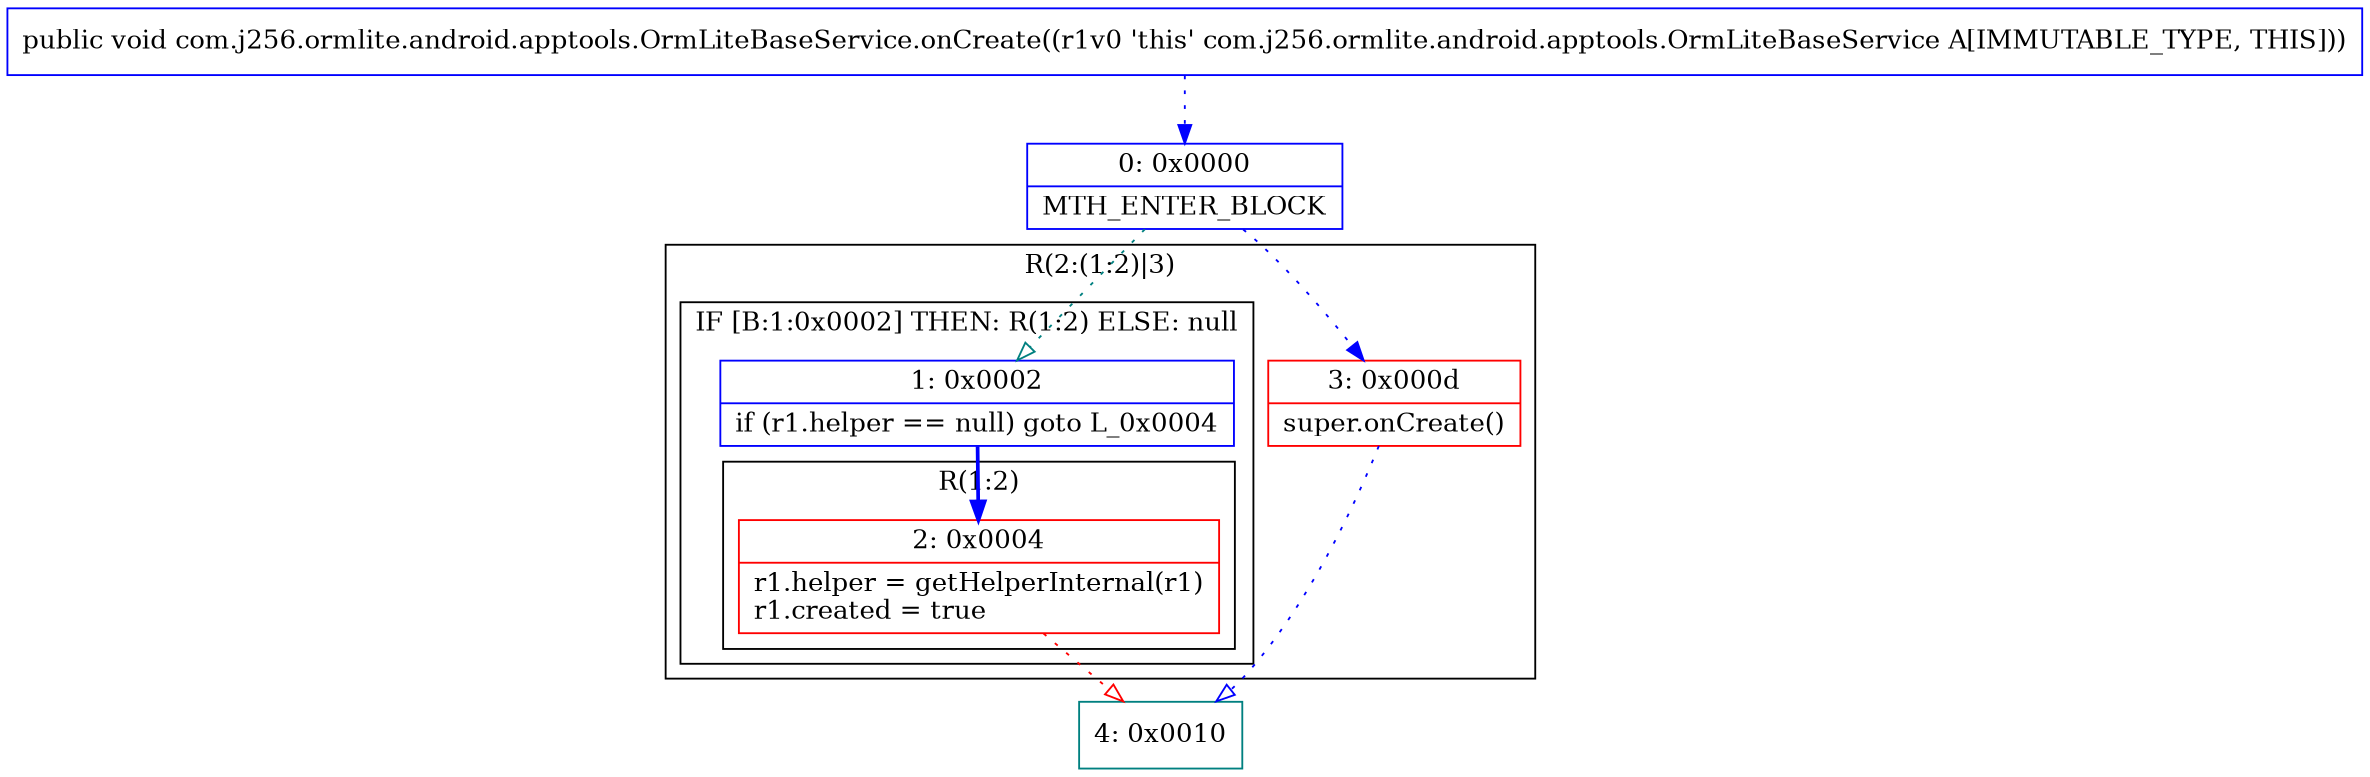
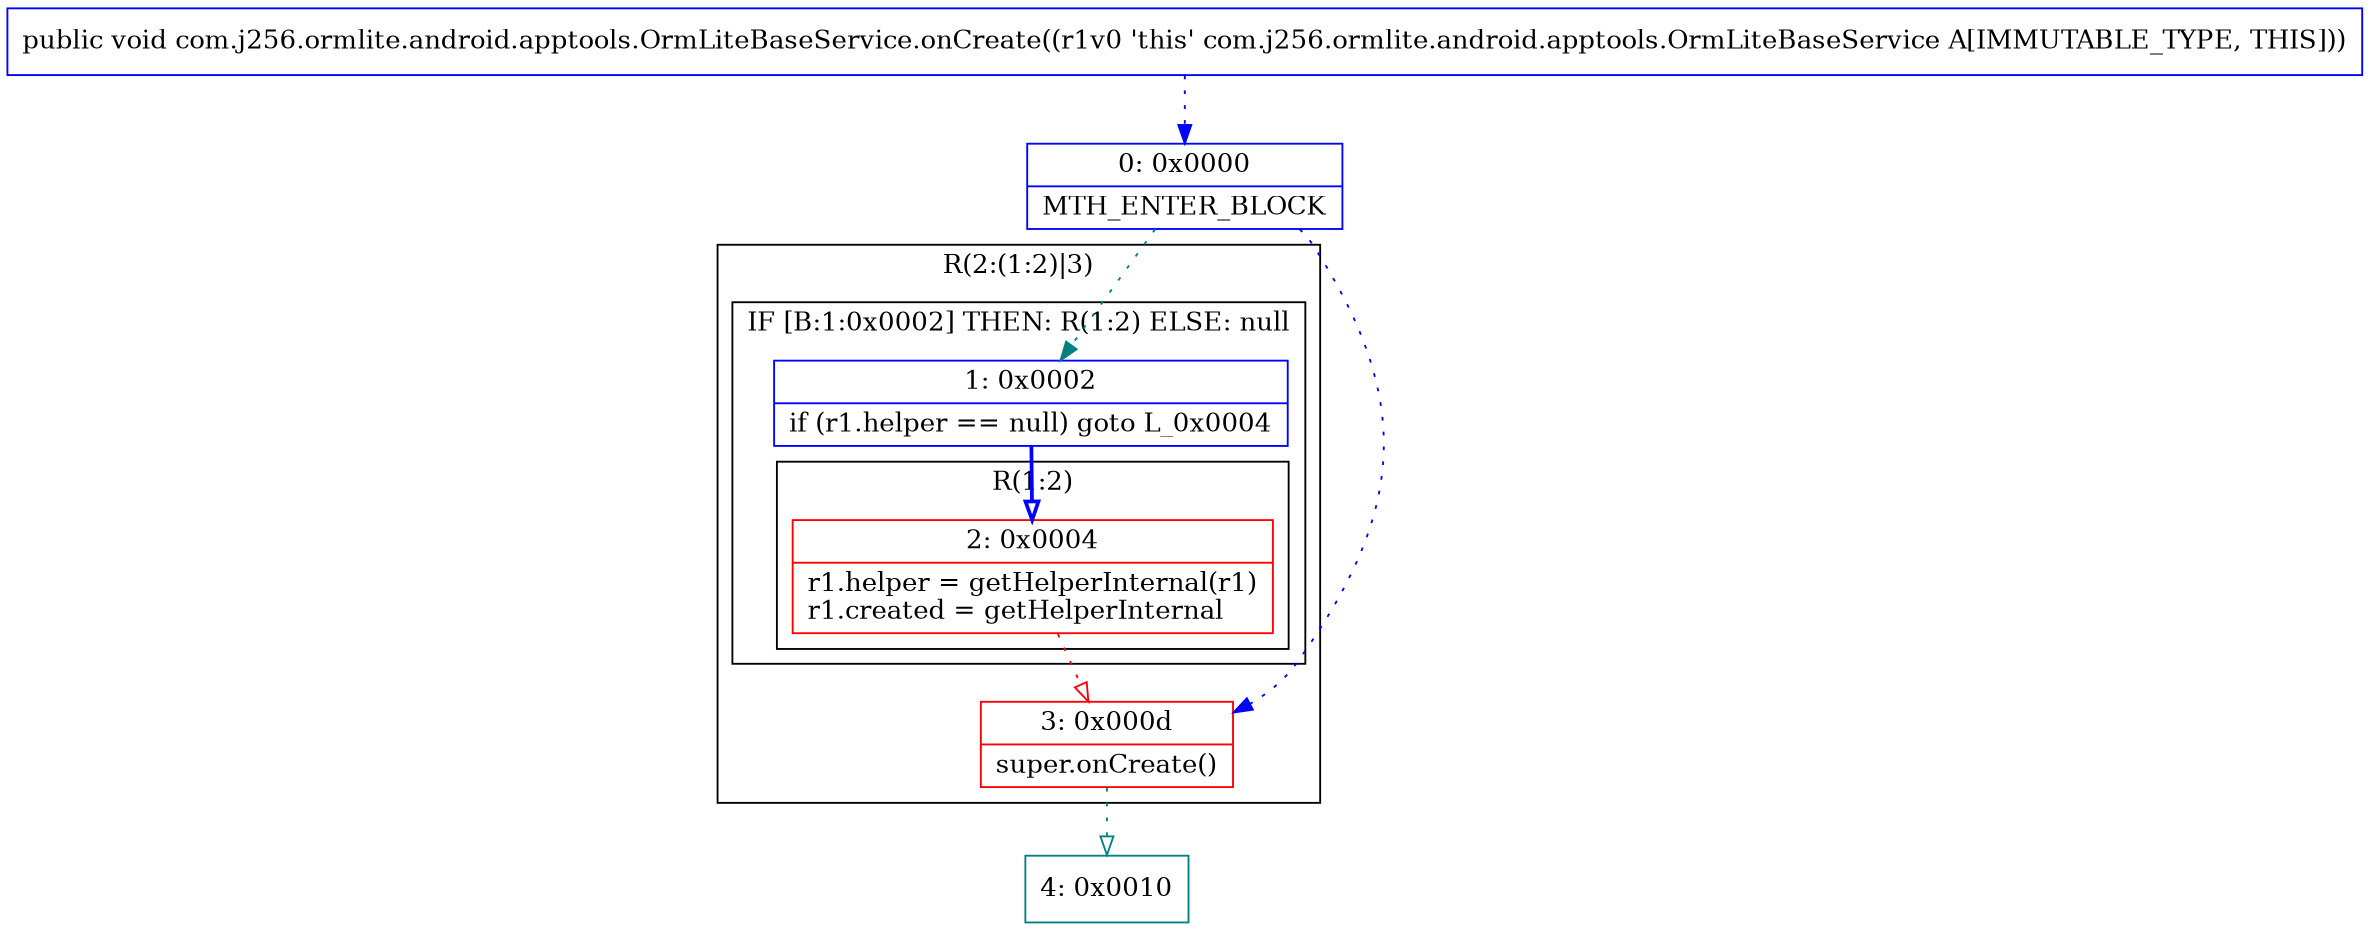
edge "0: 0x0000" -> "1: 0x0002": arrowhead onormal -> normal
edge "1: 0x0002" -> "2: 0x0004": arrowhead normal -> onormal
edge "3: 0x000d" -> "4: 0x0010": color blue -> teal
node "2: 0x0004": text "r1.created = true" -> "r1.created = getHelperInternal"
edge "2: 0x0004" -> "4: 0x0010": now "2: 0x0004" -> "3: 0x000d"
